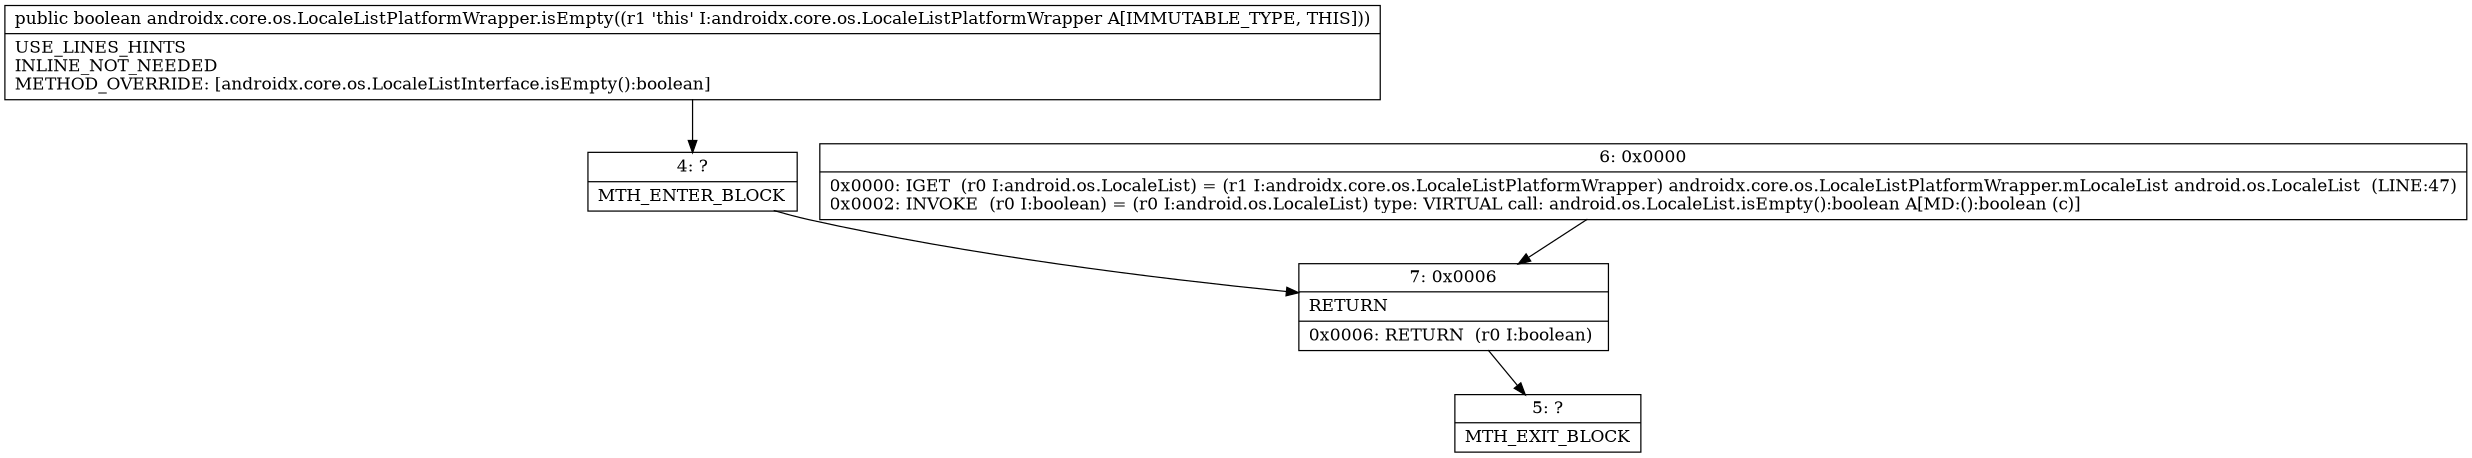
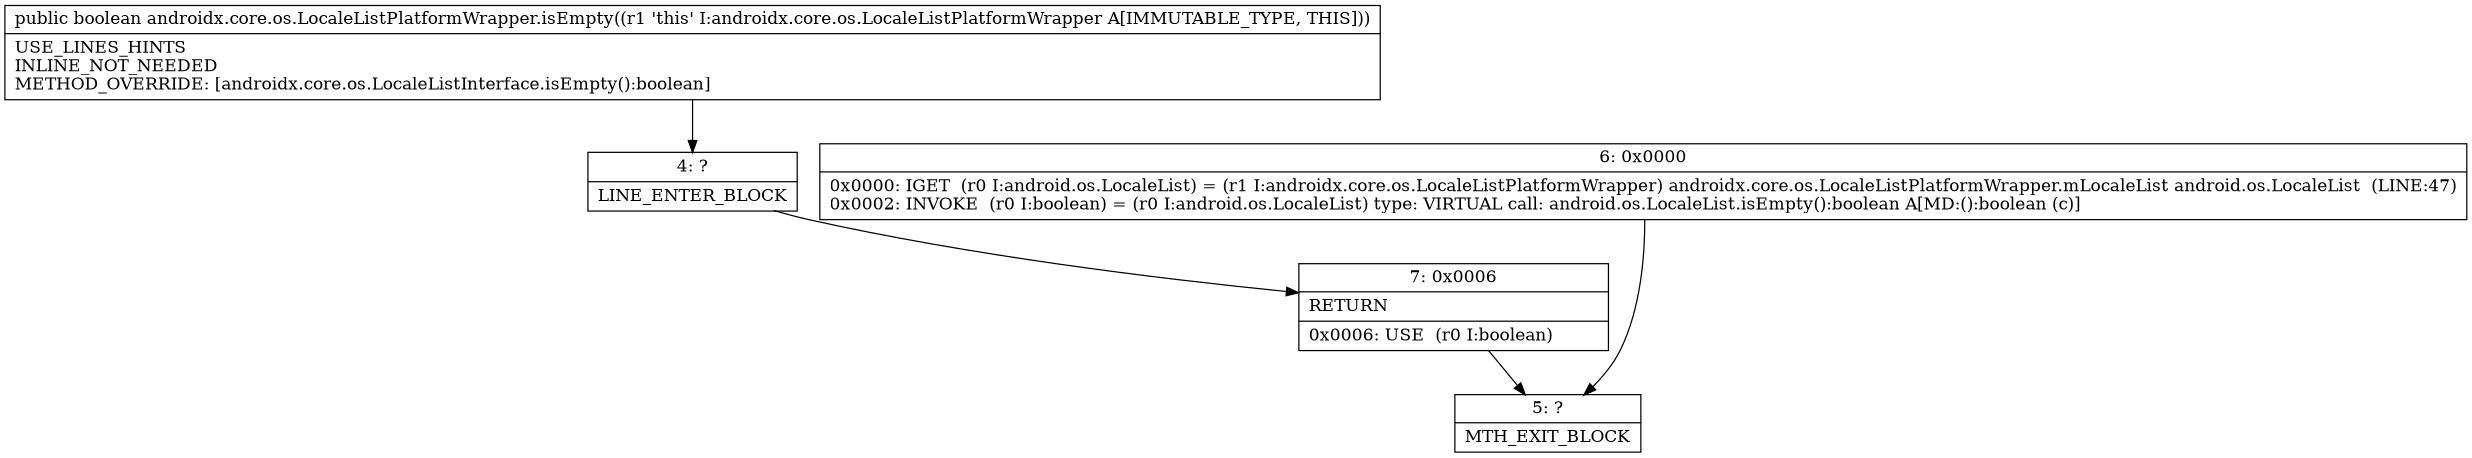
node "4: ?": text "MTH_ENTER_BLOCK" -> "LINE_ENTER_BLOCK"
edge "6: 0x0000" -> "7: 0x0006": now "6: 0x0000" -> "5: ?"
node "7: 0x0006": text "0x0006: RETURN  (r0 I:boolean)" -> "0x0006: USE  (r0 I:boolean)"
